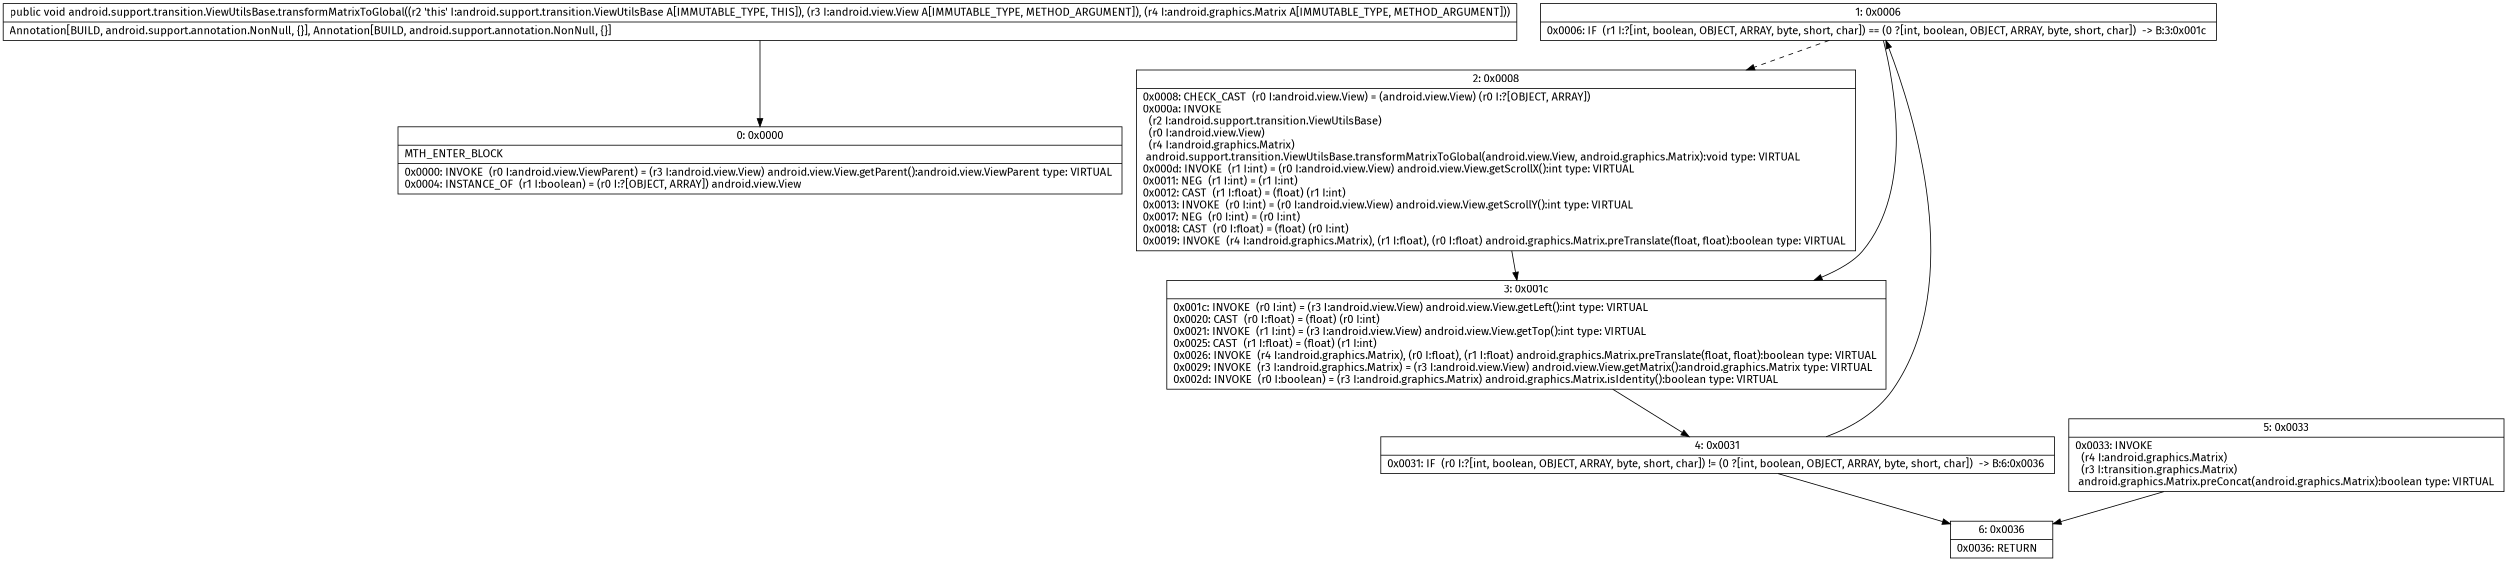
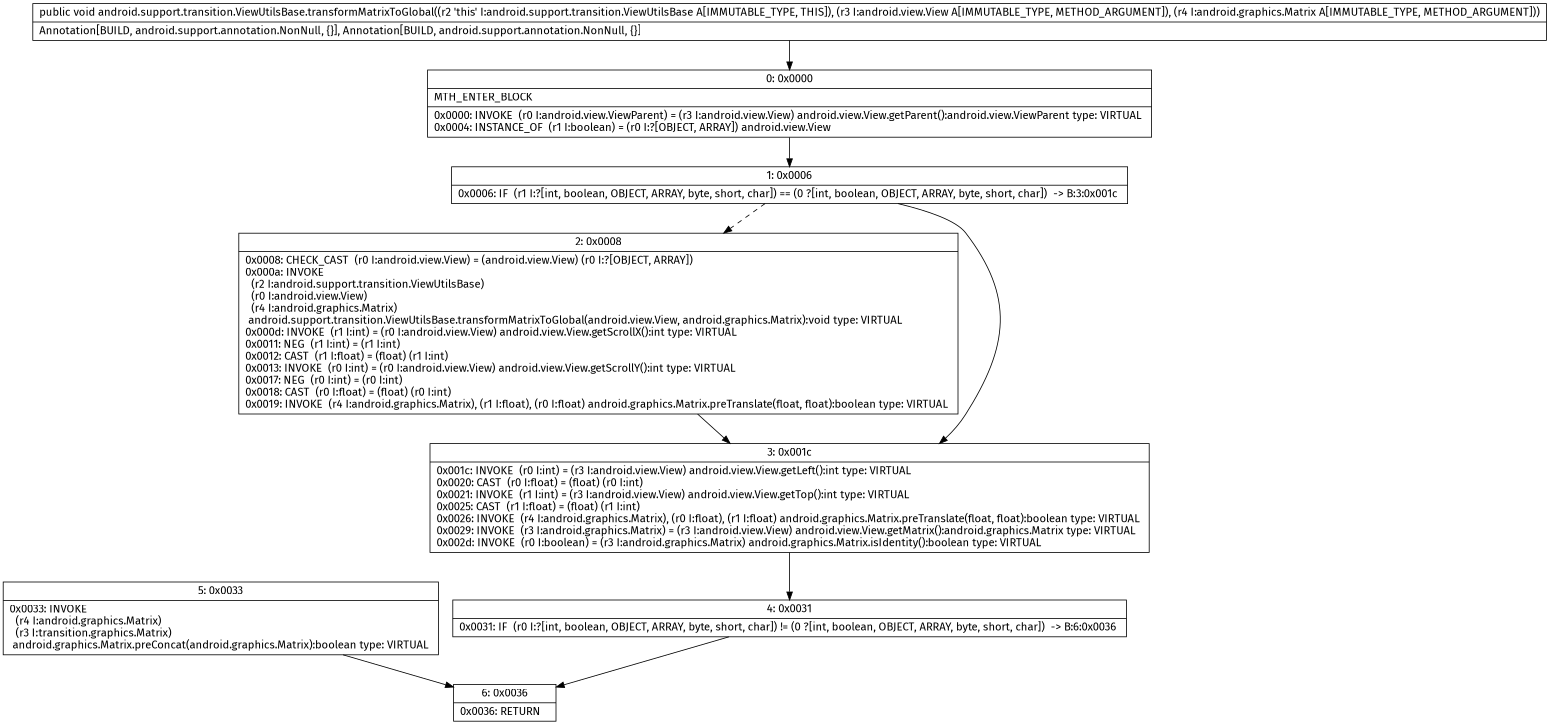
edge "4: 0x0031" -> "1: 0x0006": now "0: 0x0000" -> "1: 0x0006"
